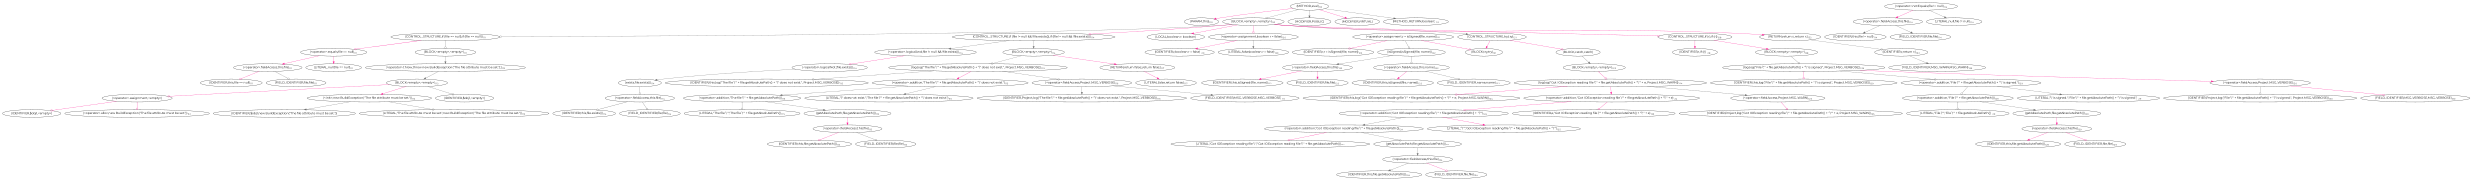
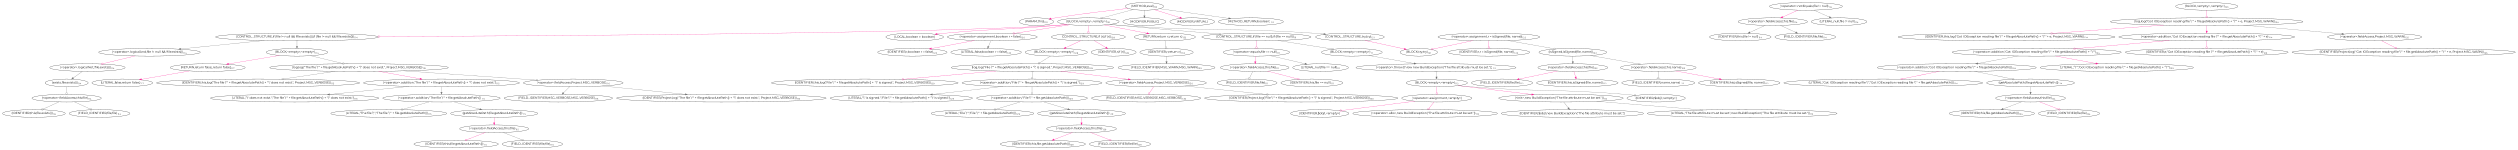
node "(<operator>.assignment,r = isSigned(file, name))": text "121" -> "122"
node "(BLOCK,catch,catch)": removed
edge "(<operator>.equals,file == null)" -> "(LITERAL,null,file == null)": color deeppink -> gray40
